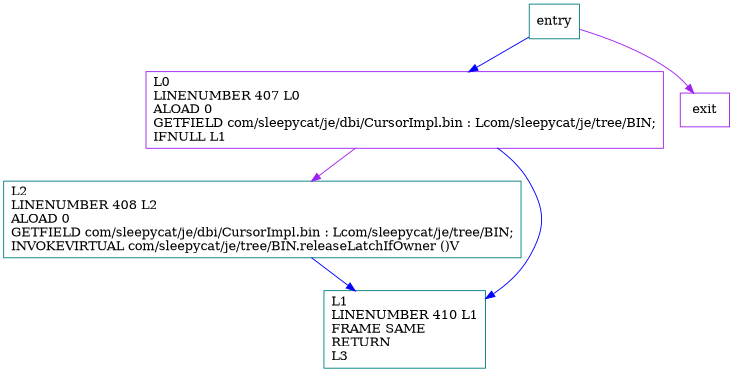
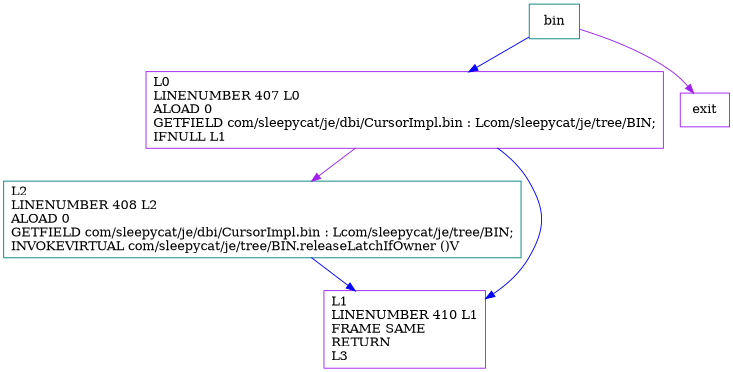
node "entry": label "entry" -> "bin"
node "L1 LINENUMBER 410 L1 FRAME SAME RETURN L3": color teal -> purple
